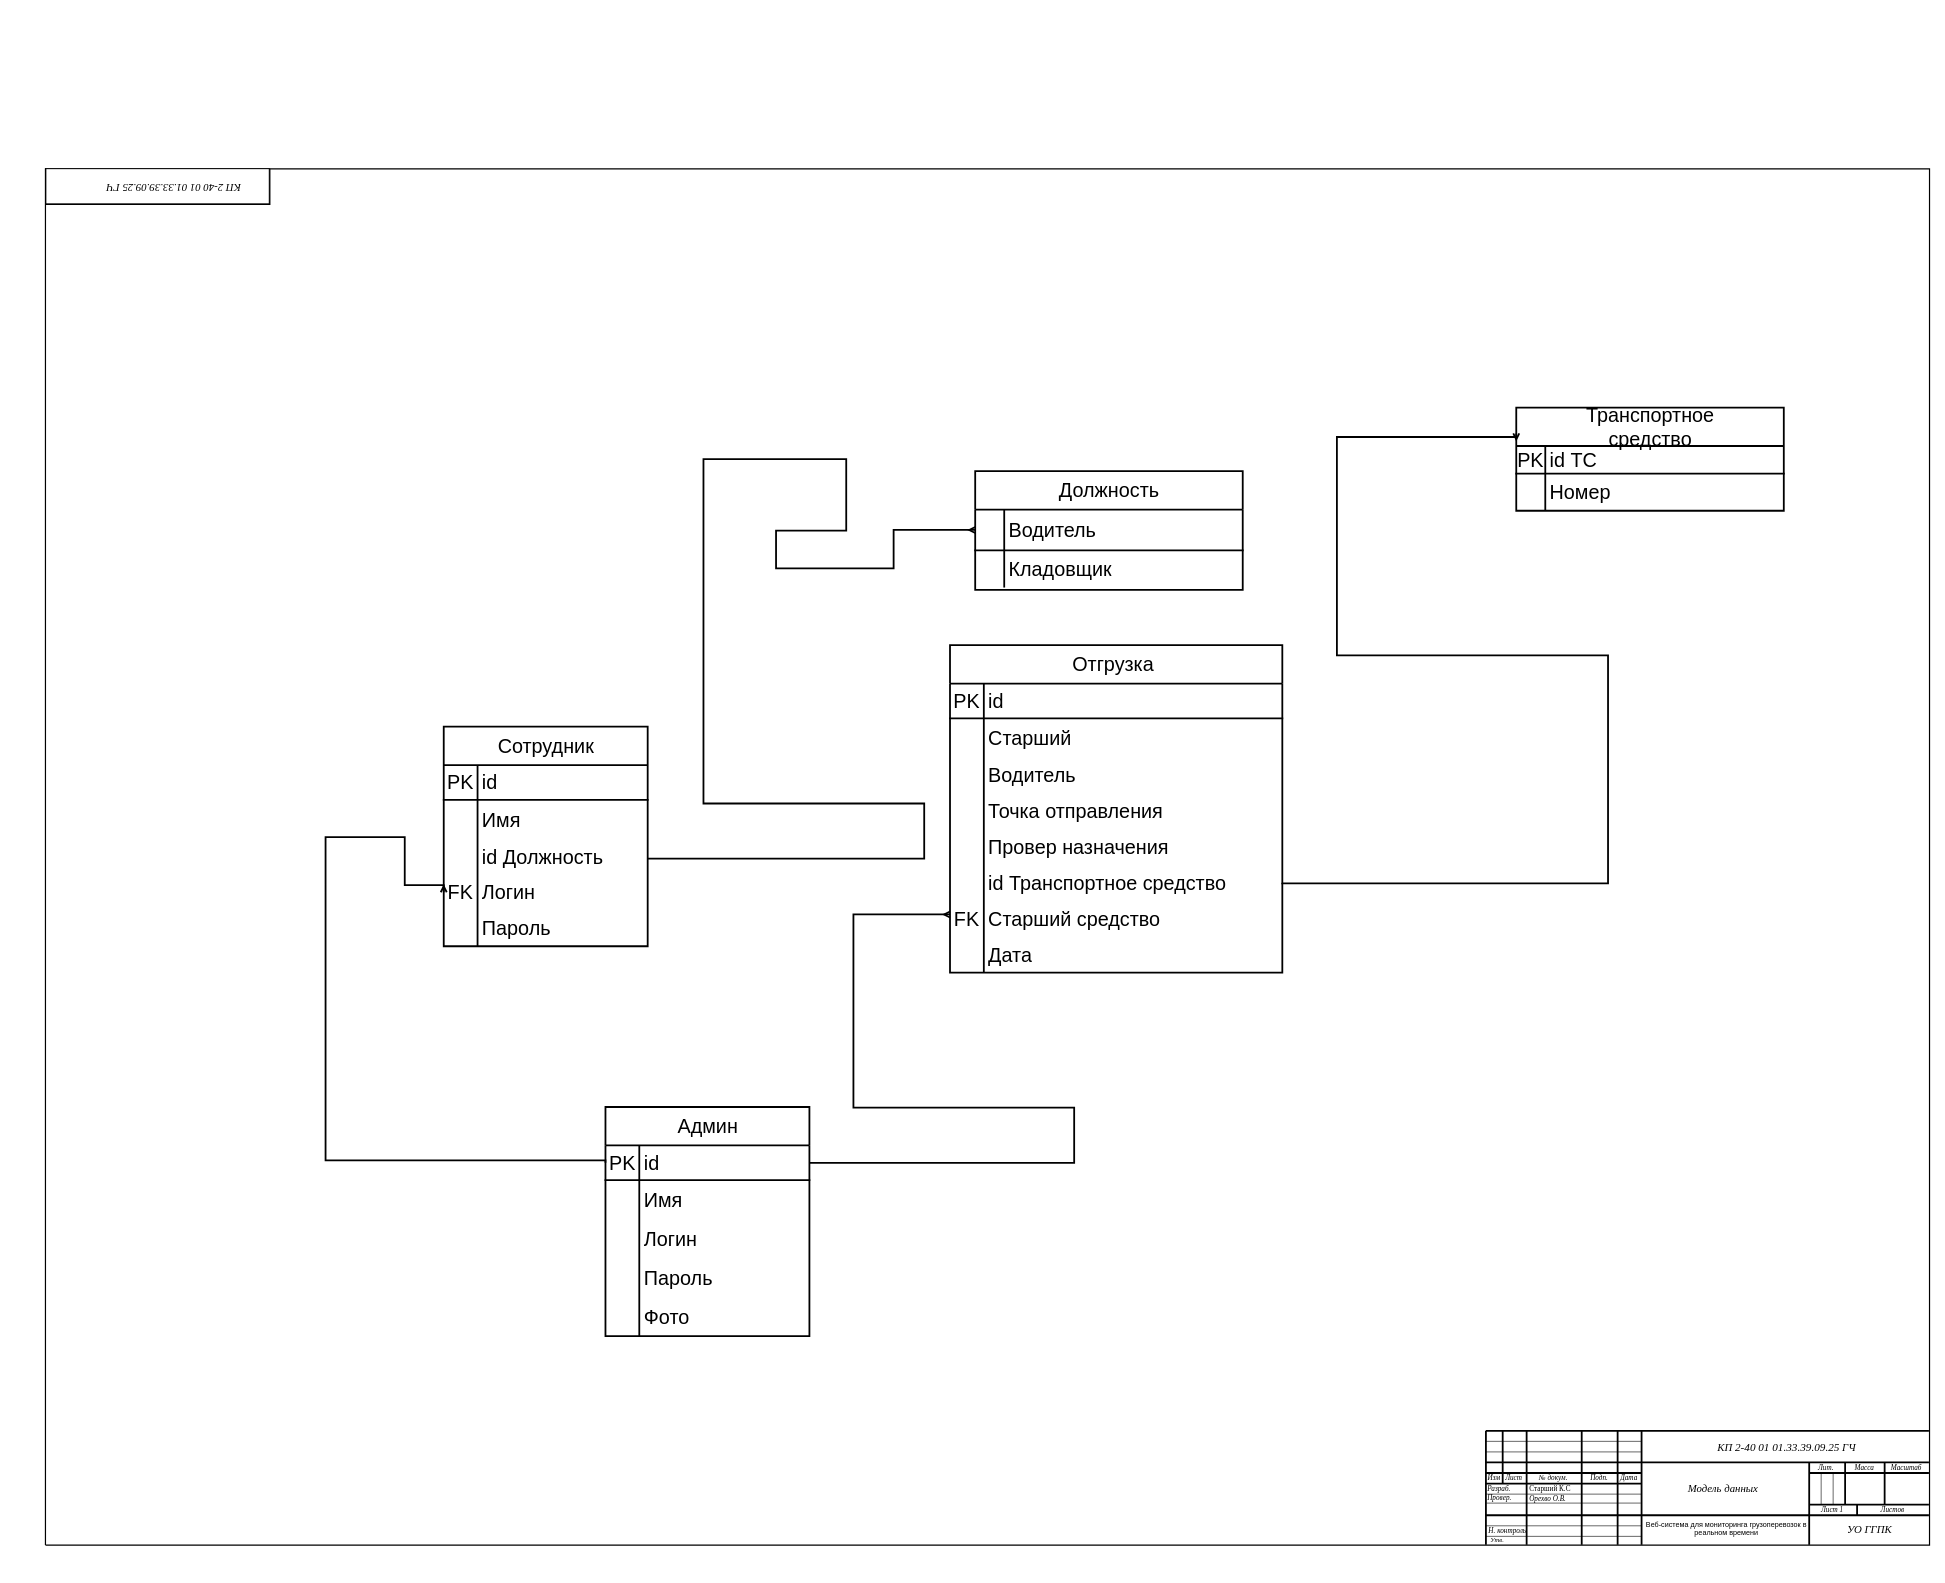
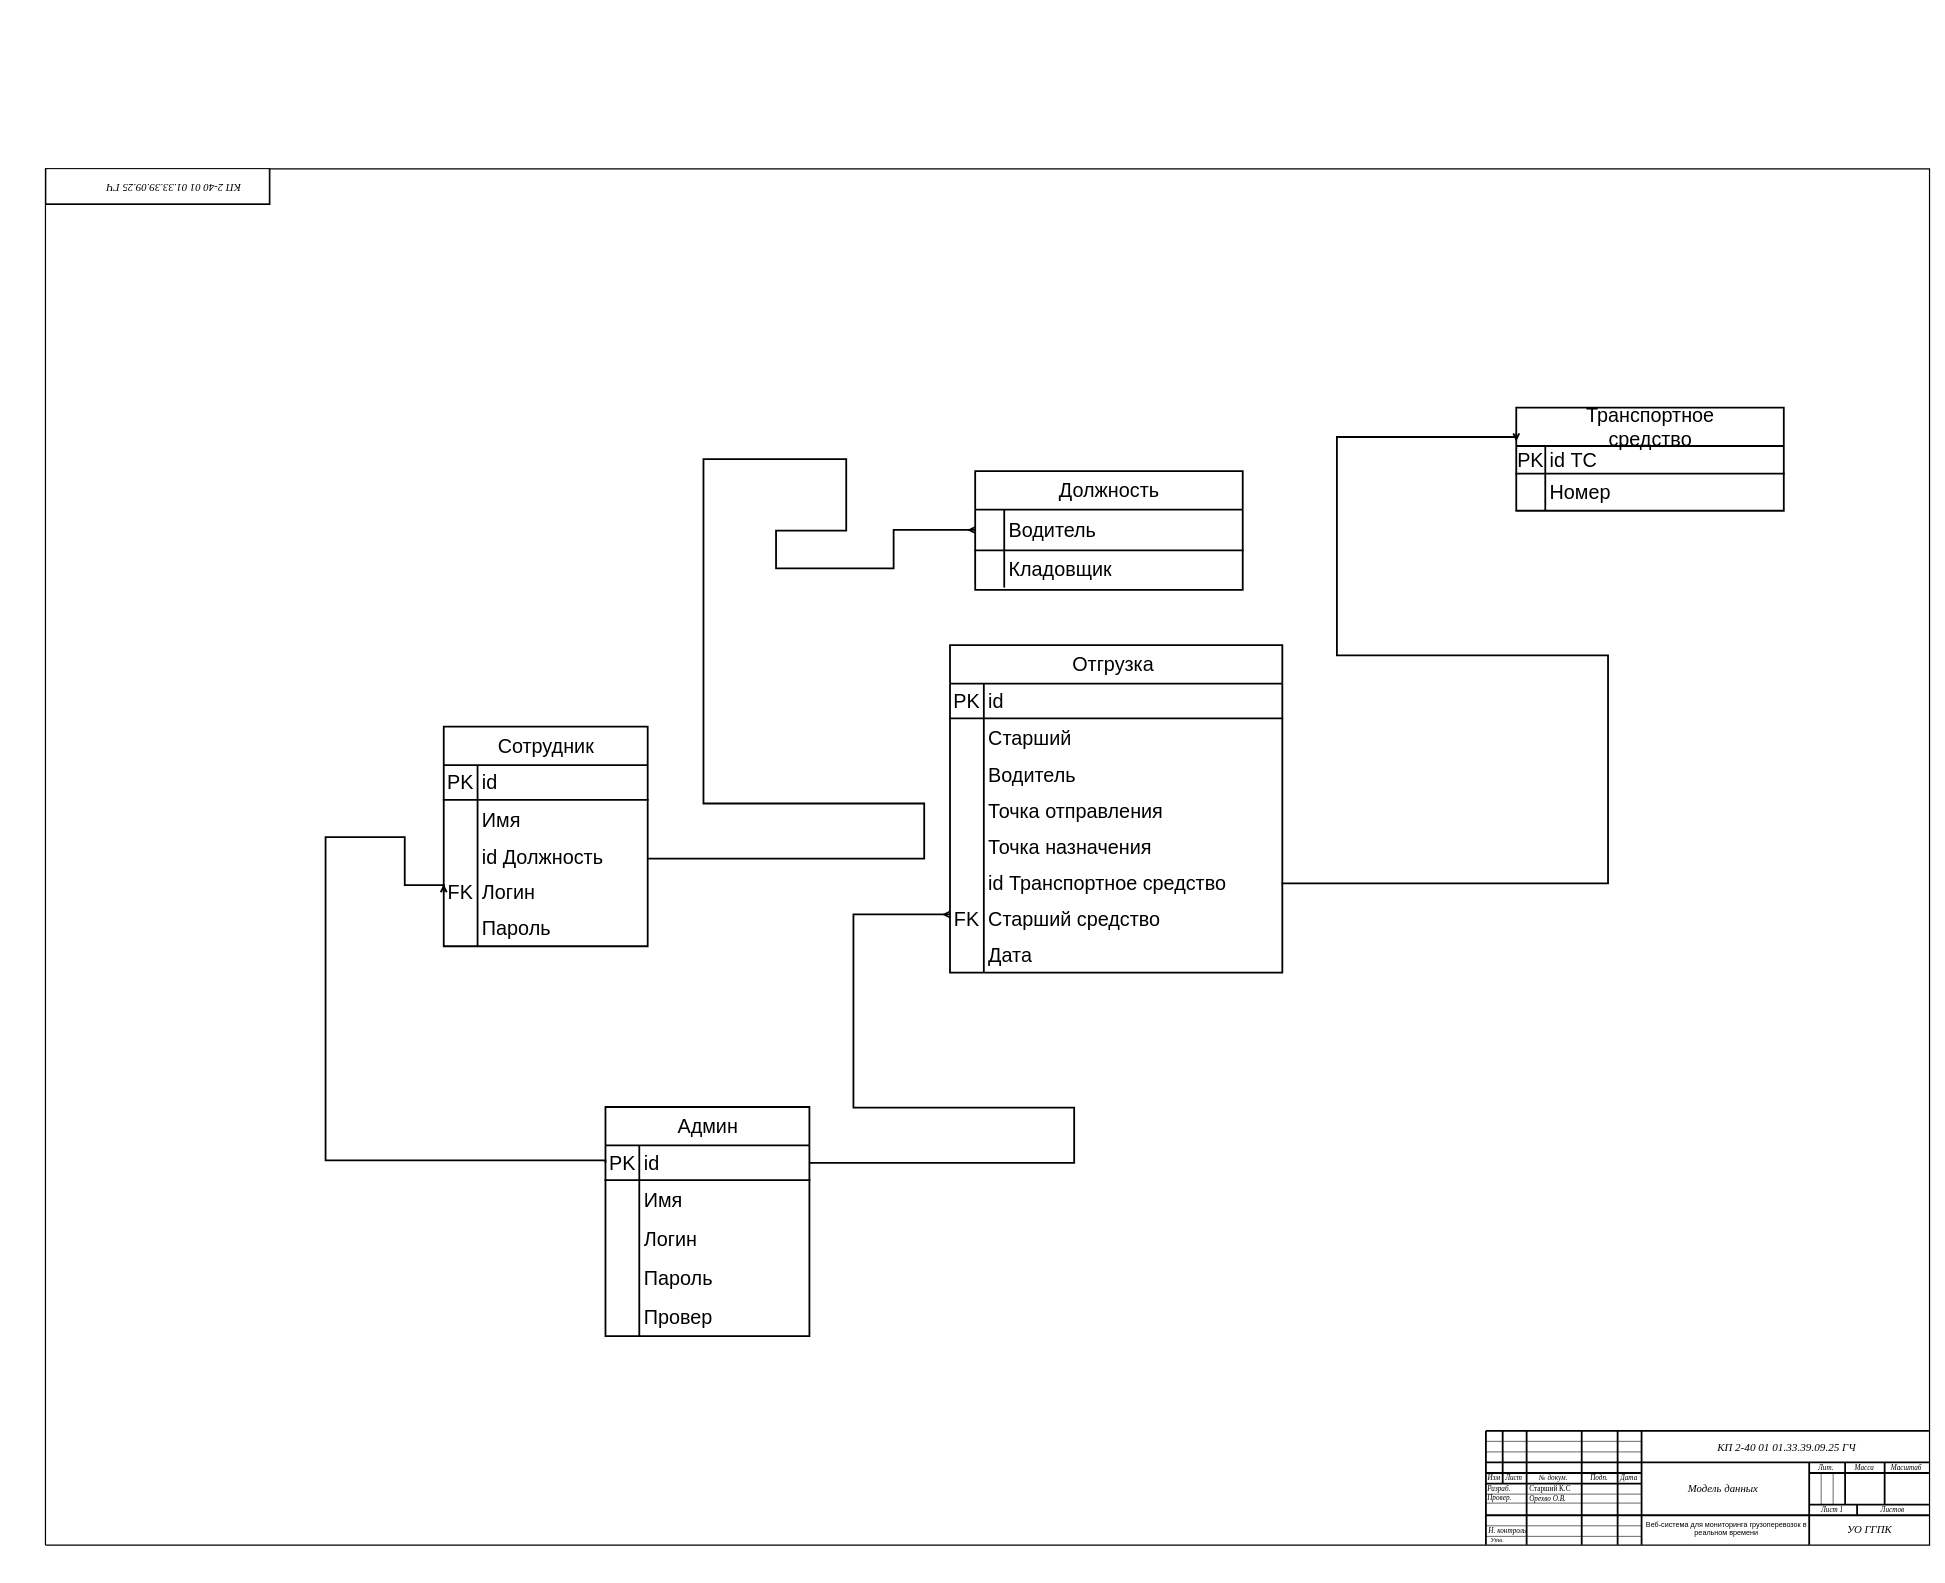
node "Провер назначения": label "Провер назначения" -> "Точка назначения"
node "Фото": label "Фото" -> "Провер"
